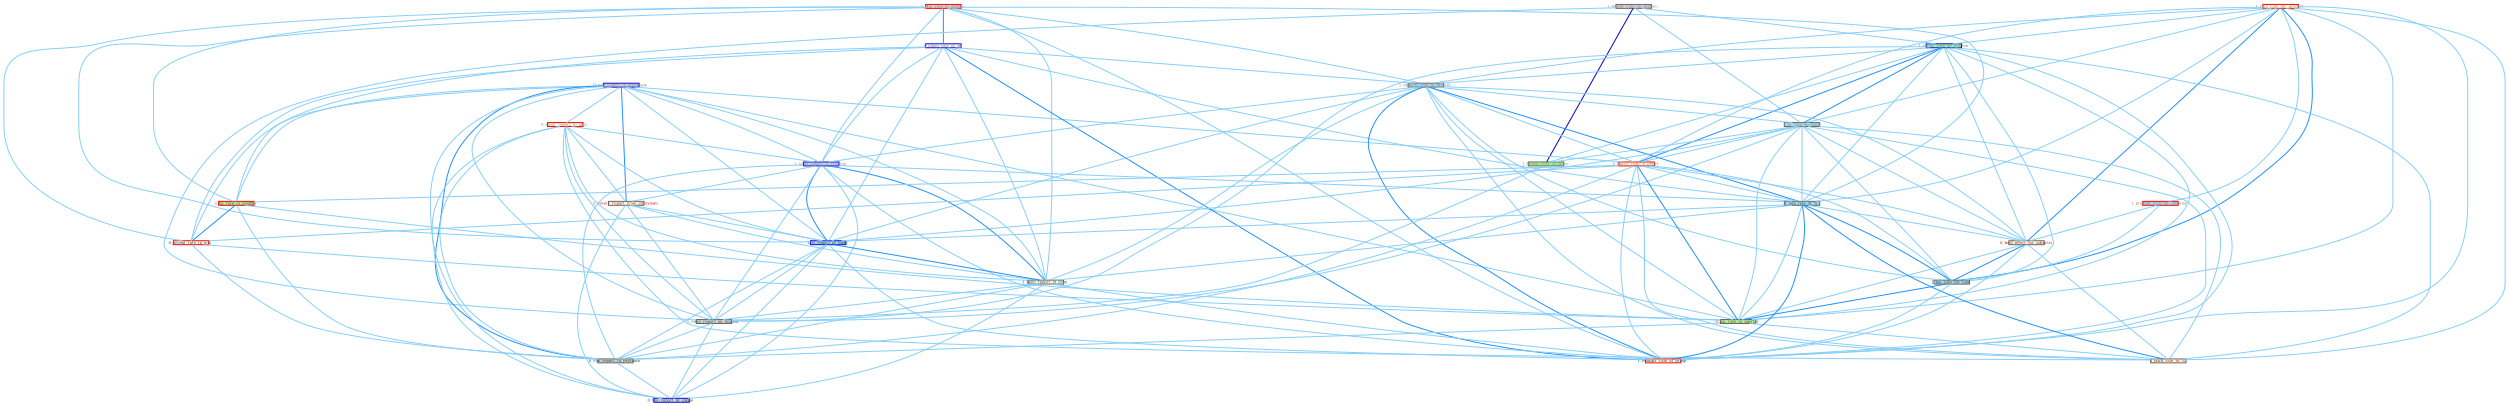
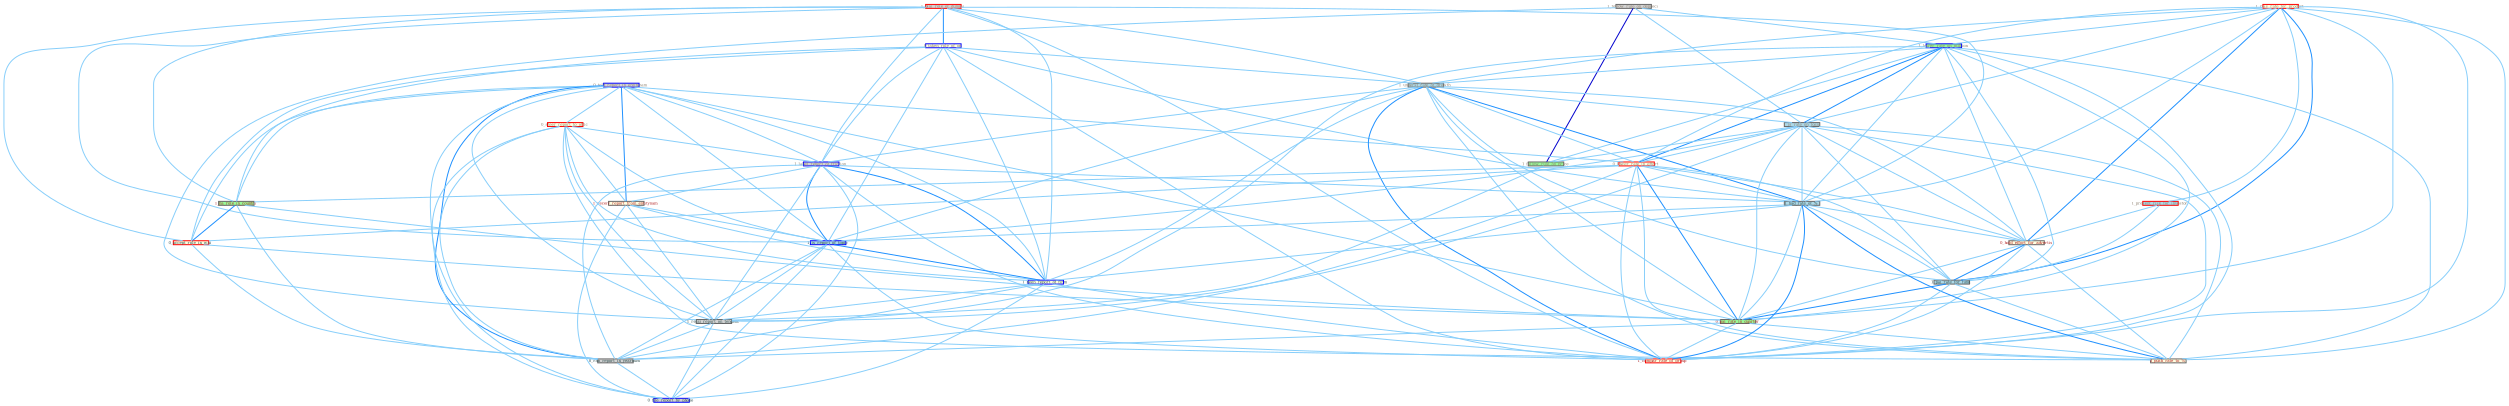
node "1_ha_role_in_countri": color red -> gray40
edge "1_had_rate_of_%" -- "1_pai_rate_for_fund": color #1e90ff -> #87cefa
edge "0_taken_role_of_on" -- "1_compar_rate_of_group": color #1e90ff -> #87cefa
node "1_been_report_of_firm": color gray40 -> blue
edge "1_pai_rate_for_fund" -- "0_push_rate_to_%": added
edge "0_pai_rate_in_quarter" -- "1_compar_rate_of_group": added
node "1_compar_rate_of_group": fontcolor #2f4f4f -> #b22222
